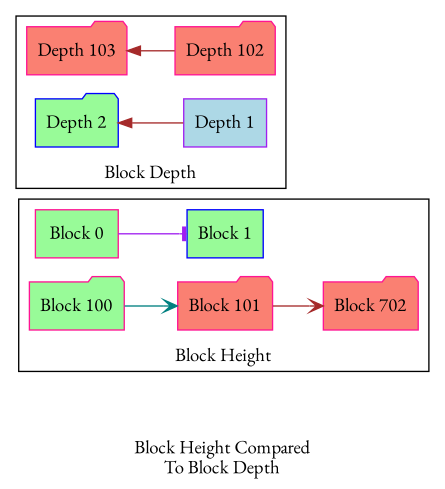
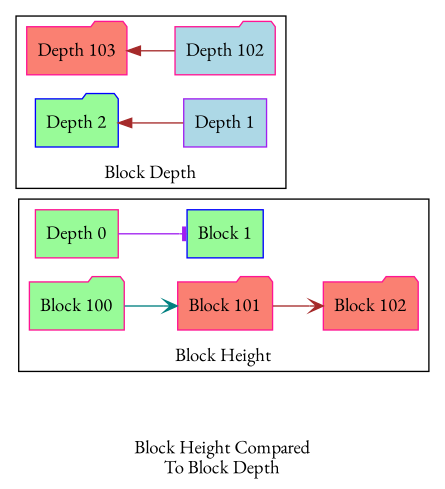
node "Depth 102": fillcolor salmon -> lightblue
node "Block 0": label "Block 0" -> "Depth 0"
node "Block 702": label "Block 702" -> "Block 102"
